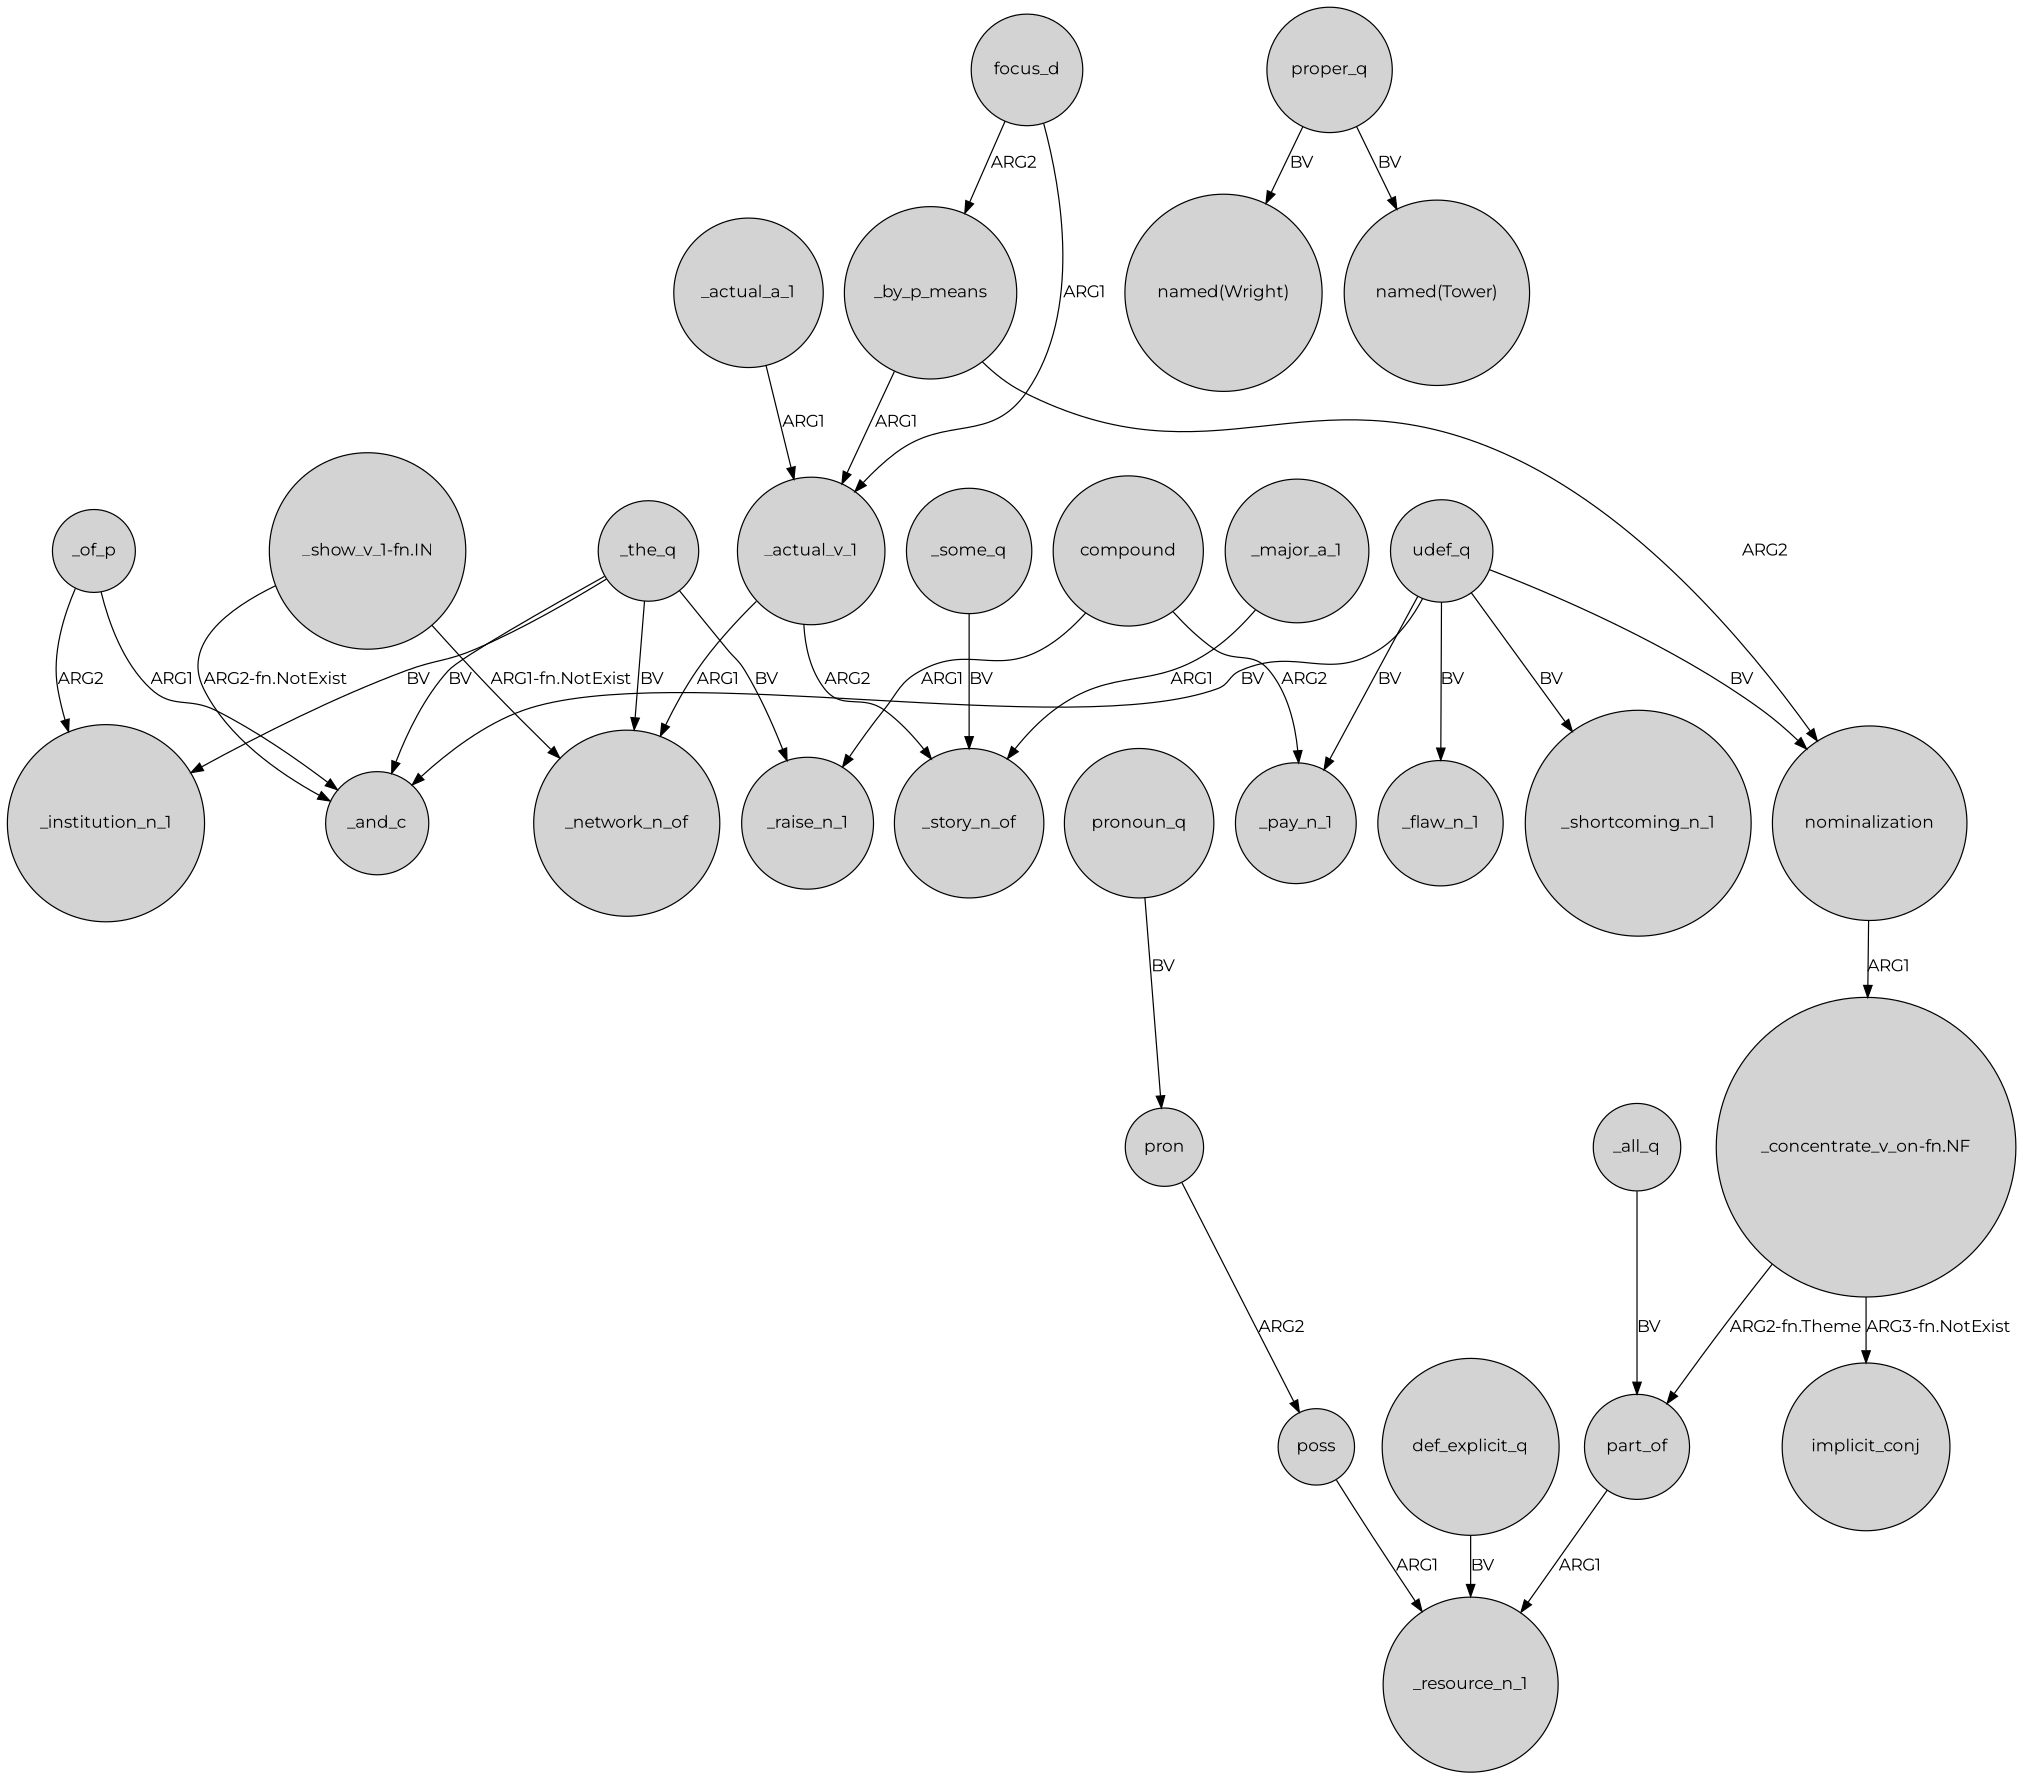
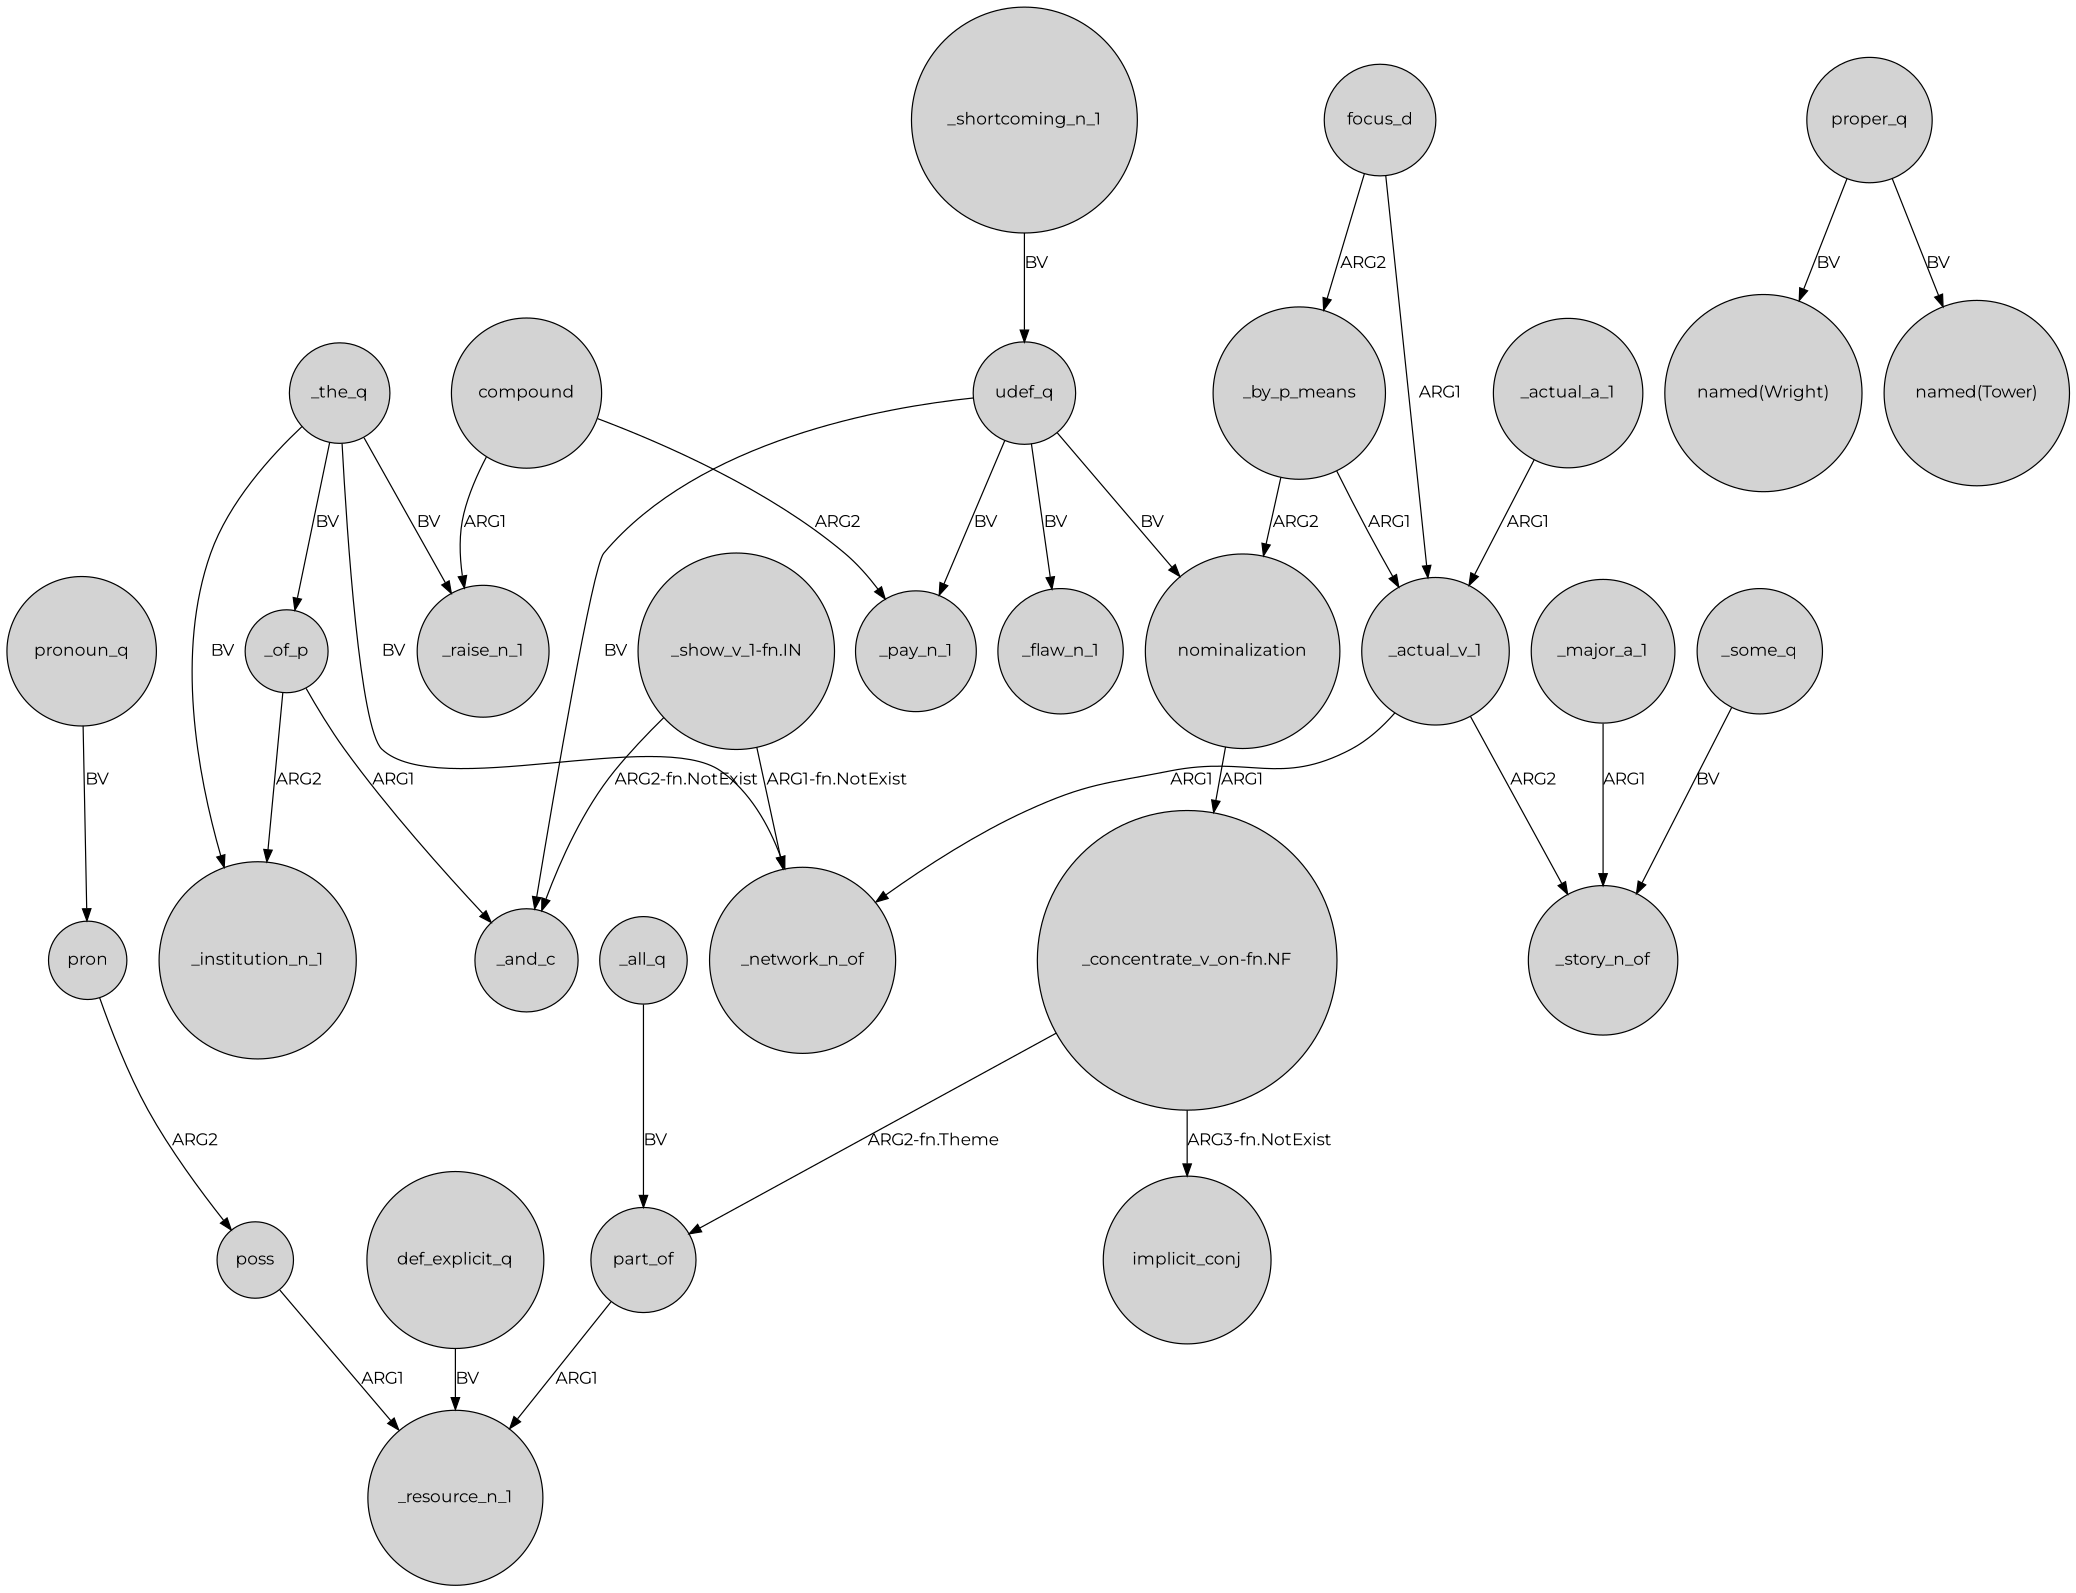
edge "udef_q" -> "_shortcoming_n_1": reversed
edge "_the_q" -> "_and_c": now "_the_q" -> "_of_p"
